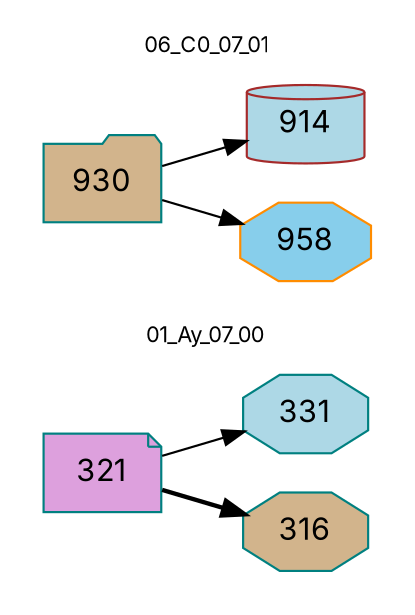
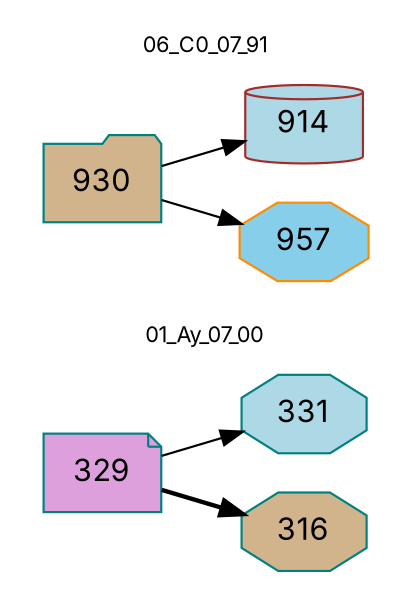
cluster "06_C0_07_01": label "06_C0_07_01" -> "06_C0_07_91"
node "958": label "958" -> "957"
node "321": label "321" -> "329"
